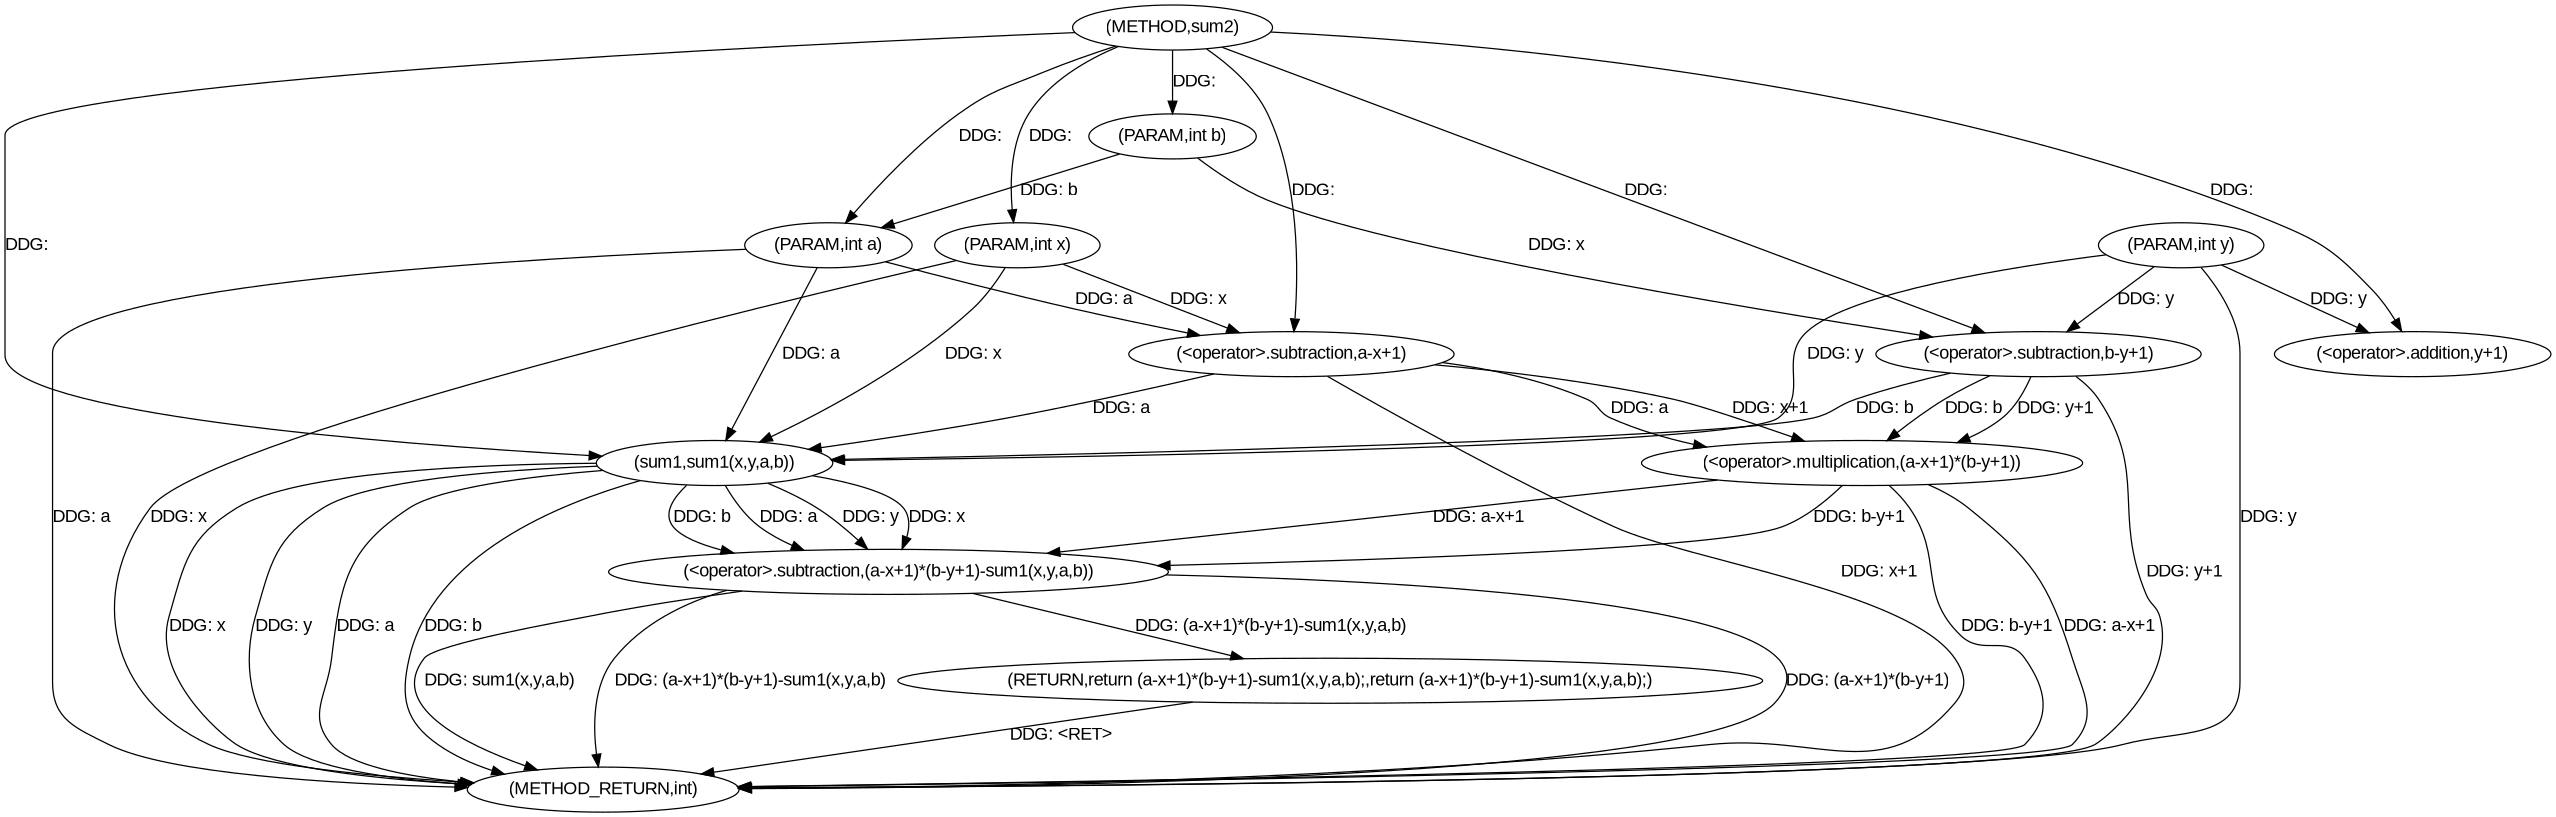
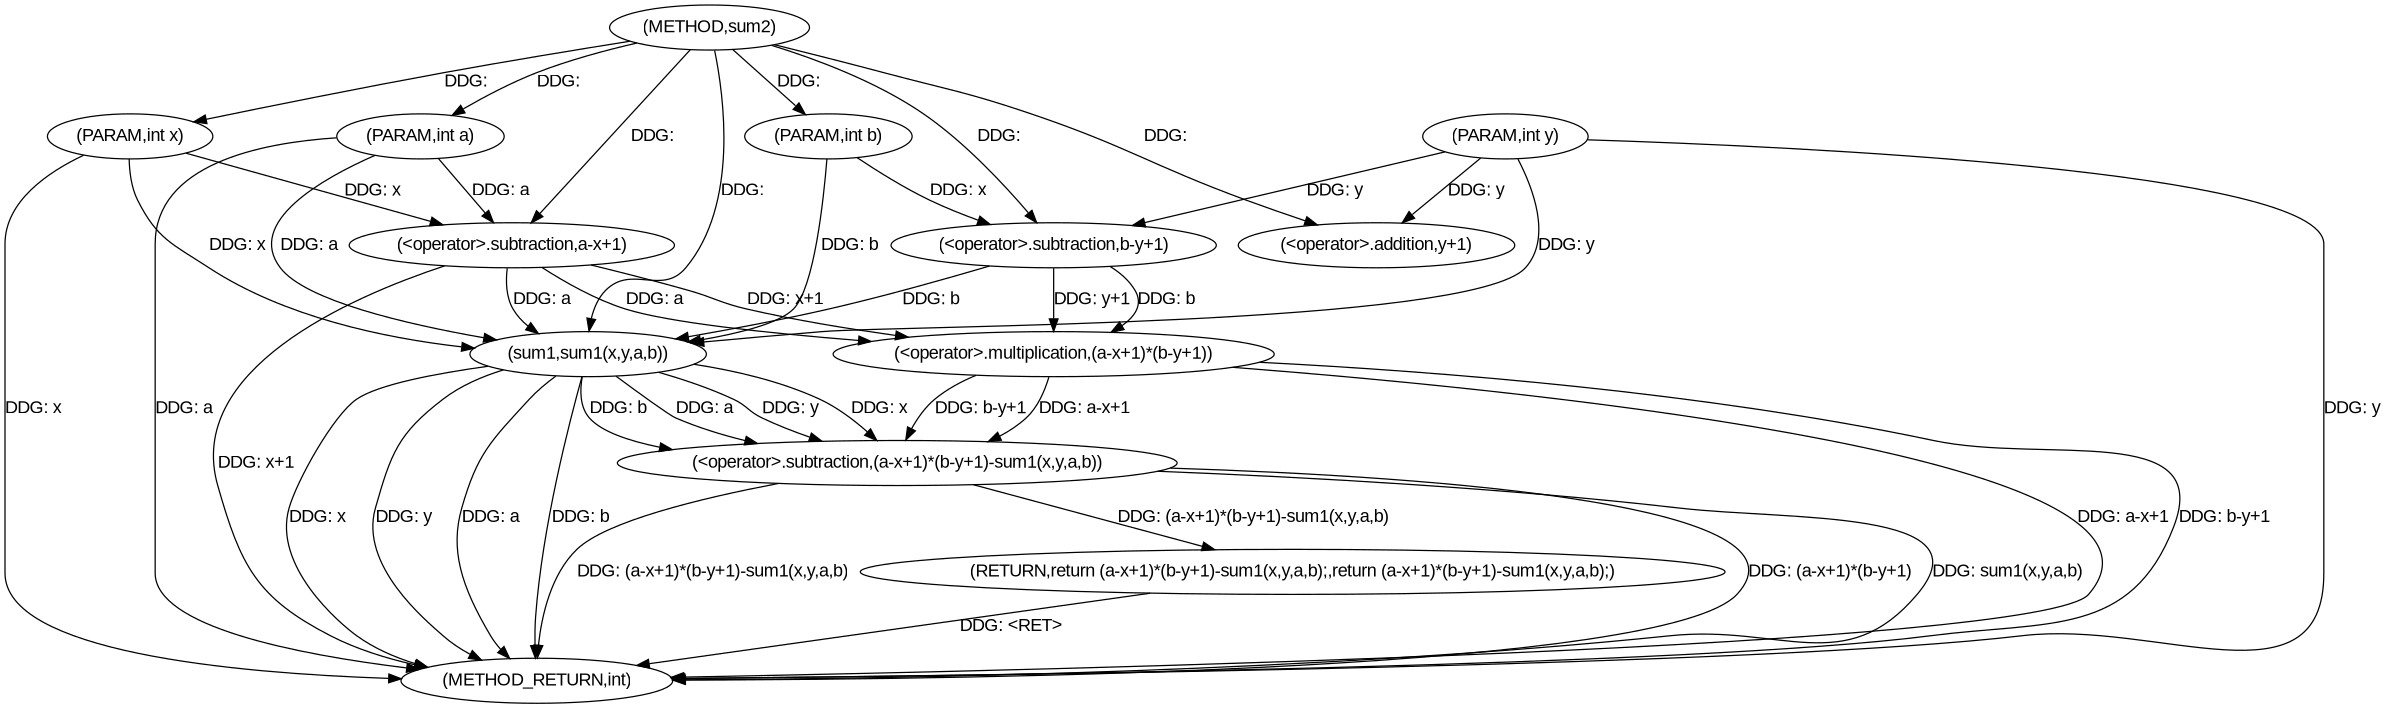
edge "(PARAM,int b)" -> "(PARAM,int a)": now "(PARAM,int b)" -> "(sum1,sum1(x,y,a,b))"
edge "(<operator>.subtraction,b-y+1)" -> "(METHOD_RETURN,int)": removed, label "DDG: y+1"
